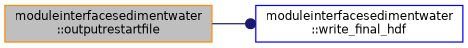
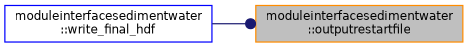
edge "moduleinterfacesedimentwater ::outputrestartfile" -> "moduleinterfacesedimentwater ::write_final_hdf": reversed
